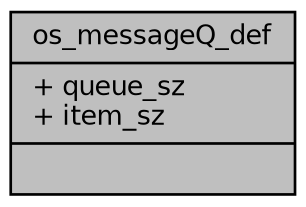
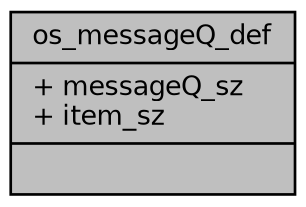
node "os_messageQ_def": text "+ queue_sz" -> "+ messageQ_sz"
